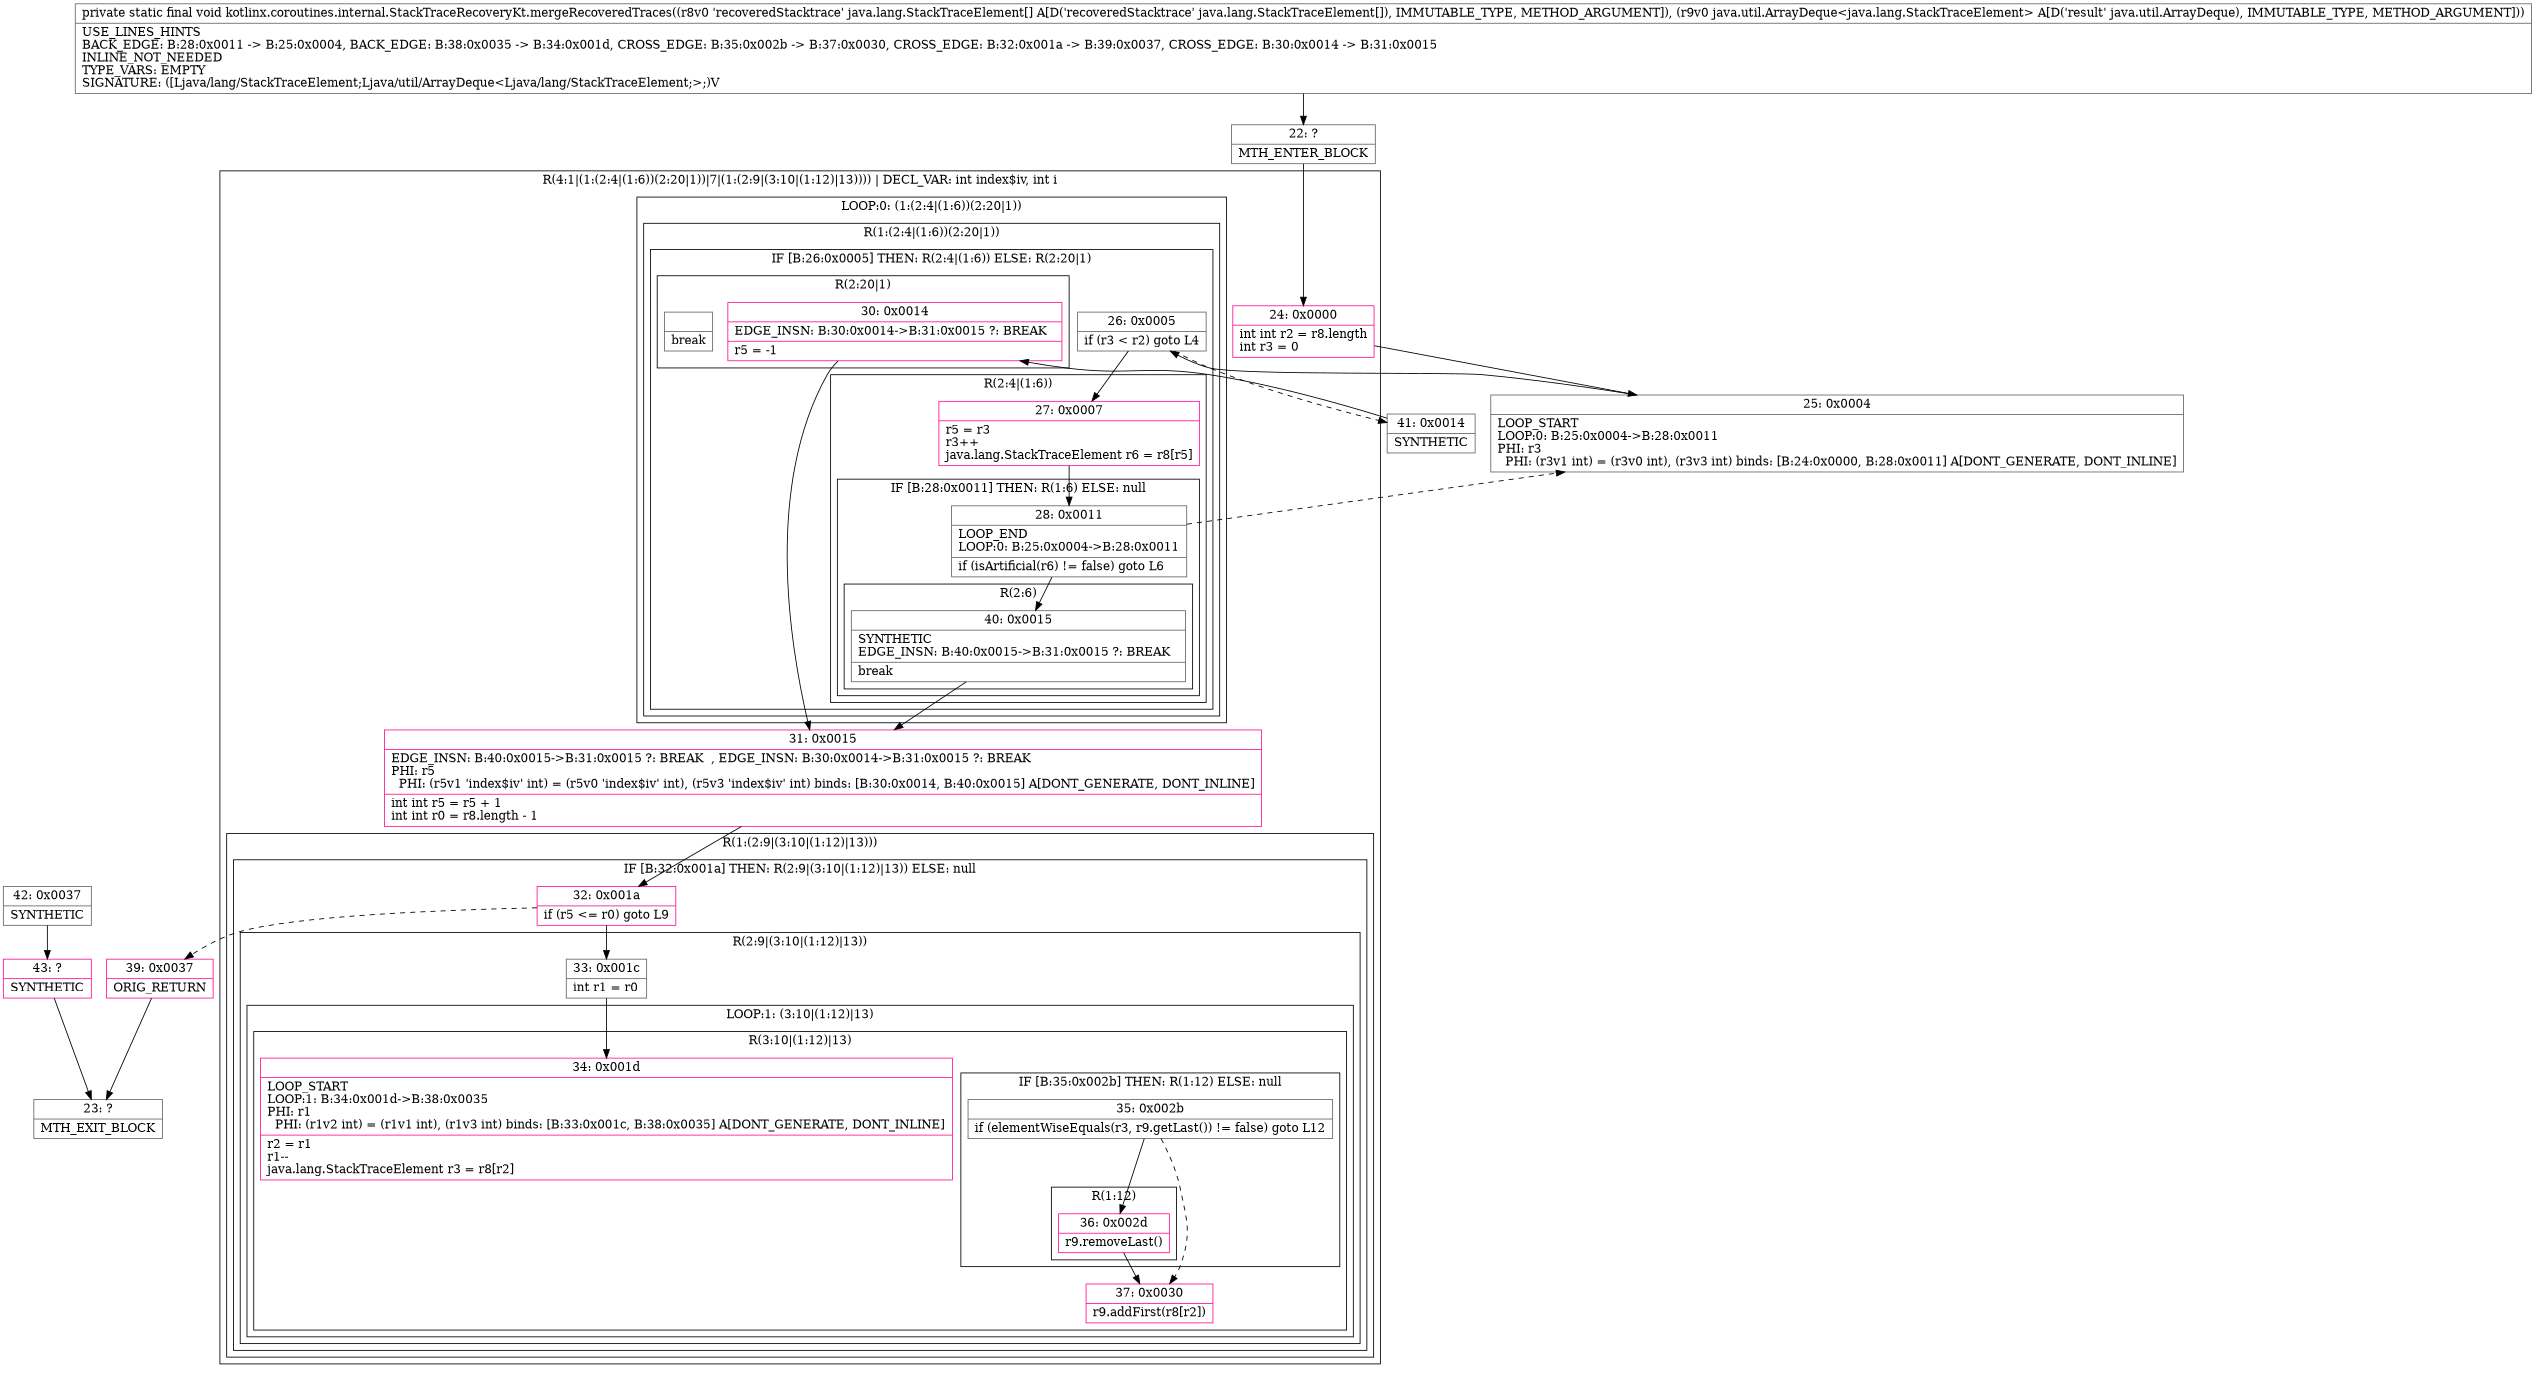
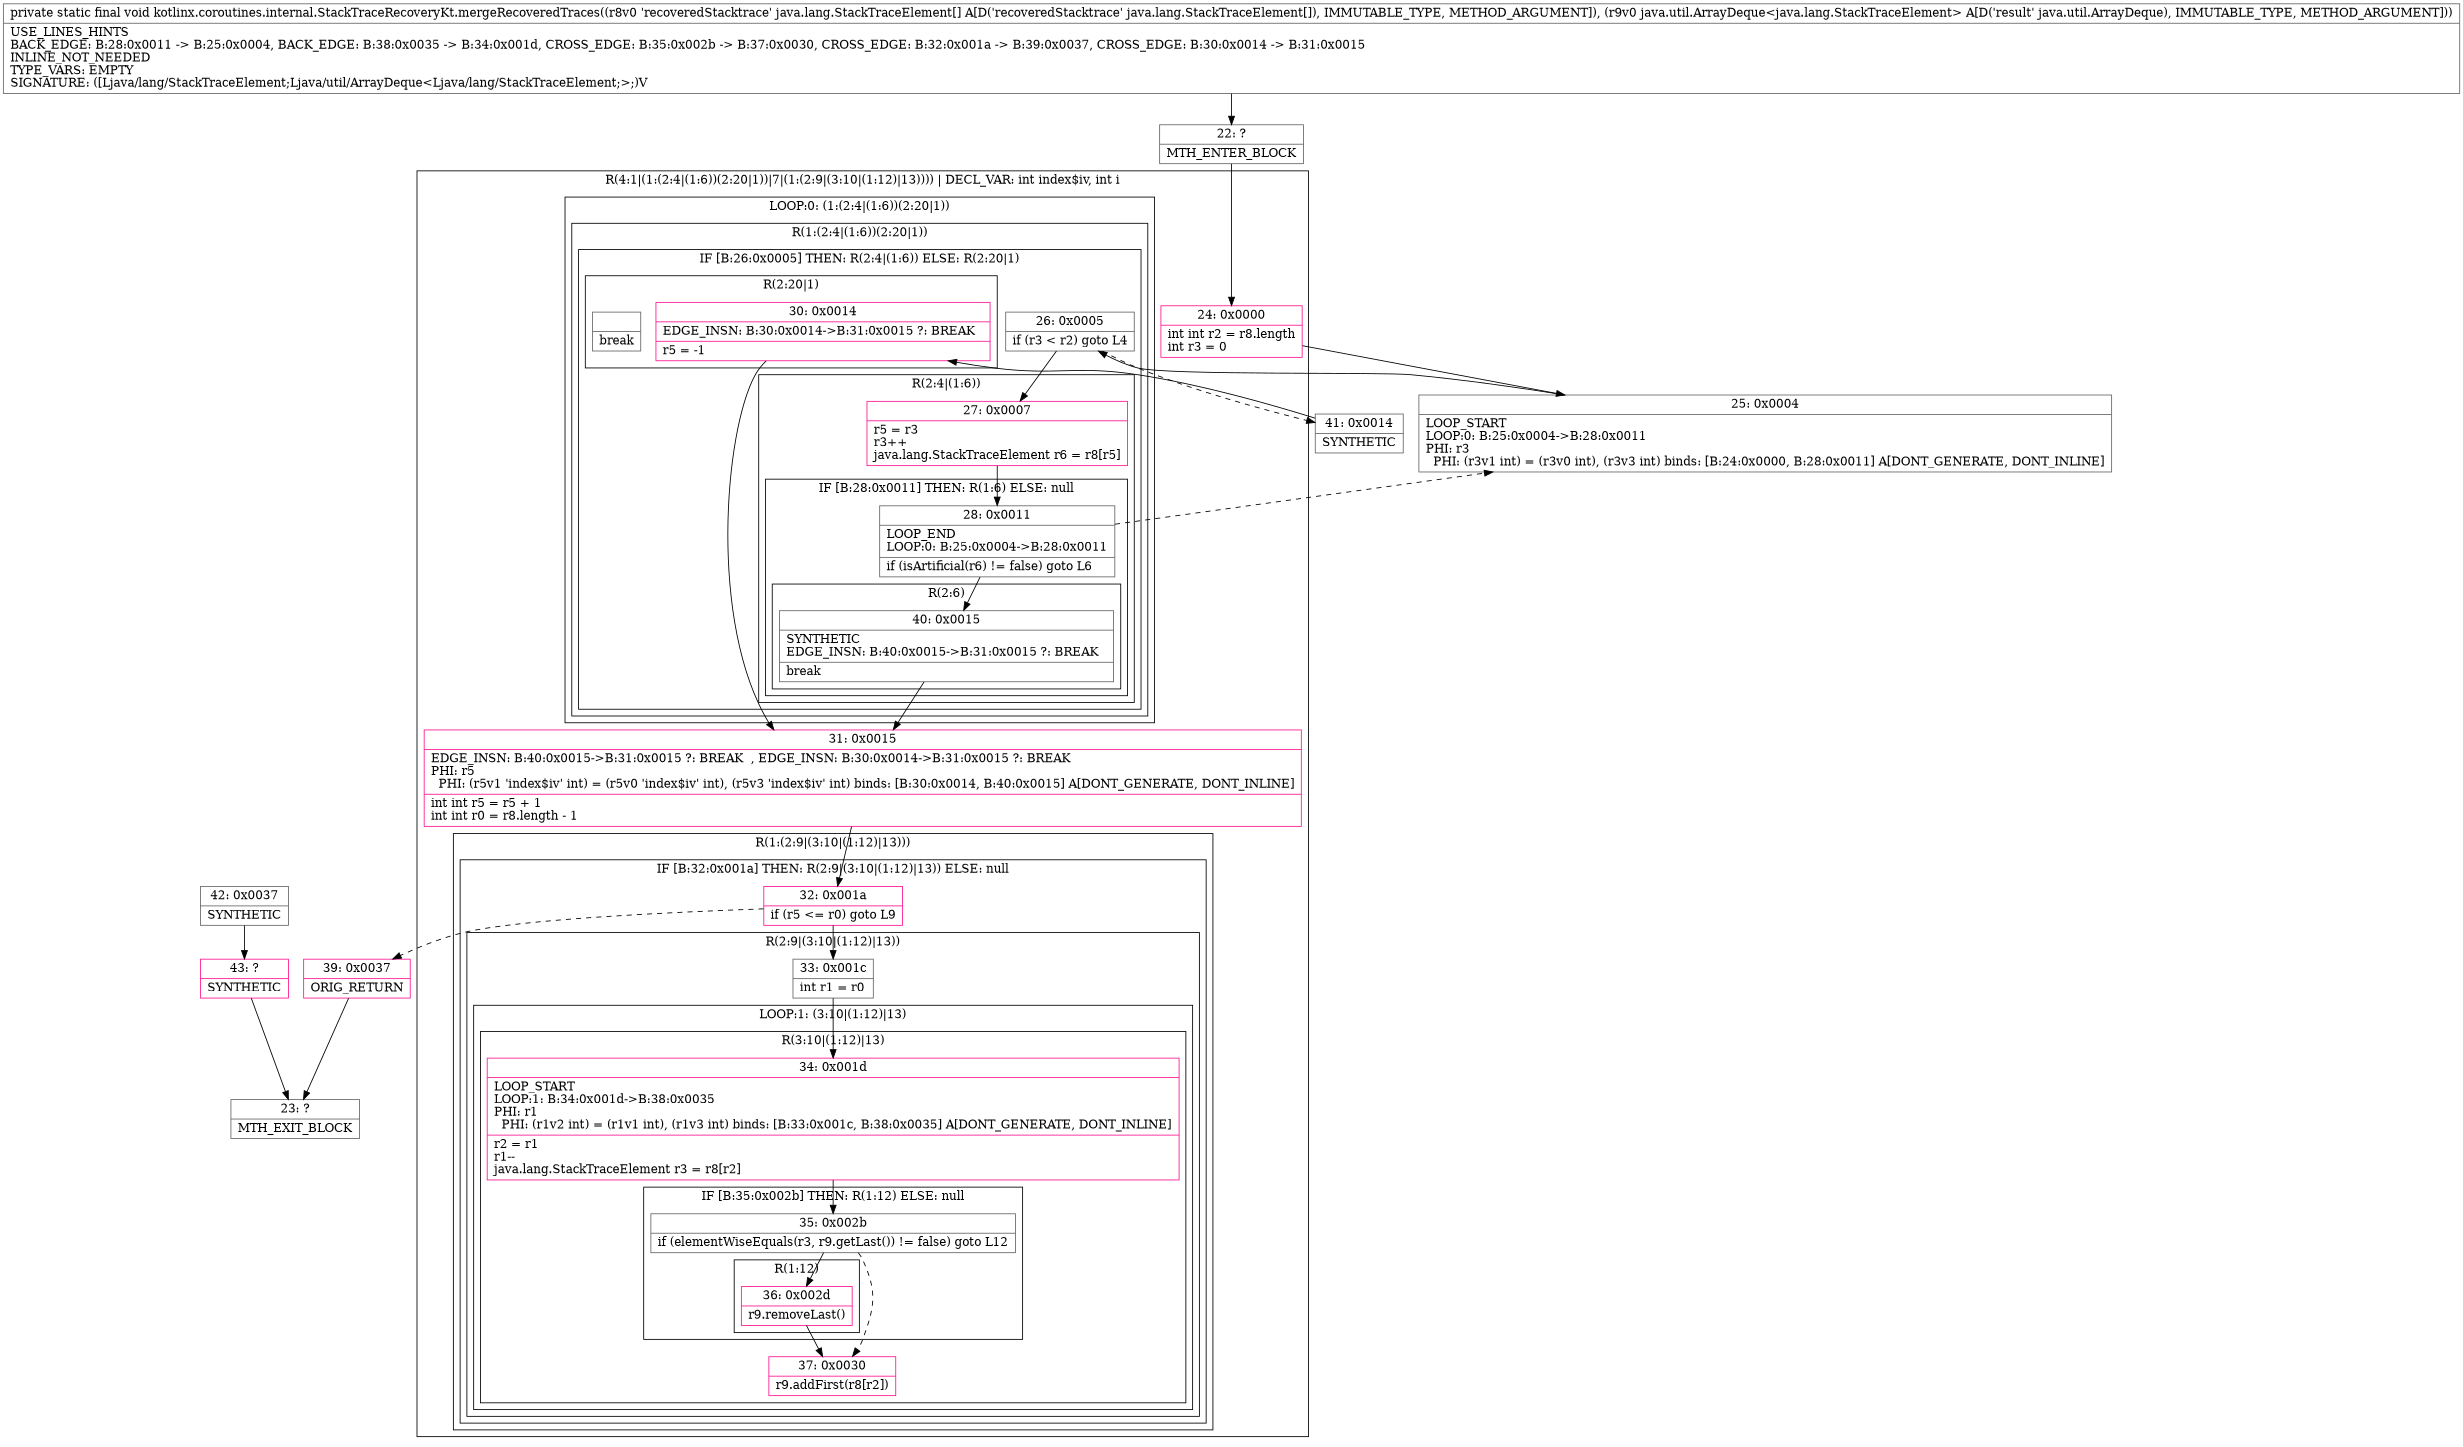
edge "34: 0x001d" -> "35: 0x002b": added
